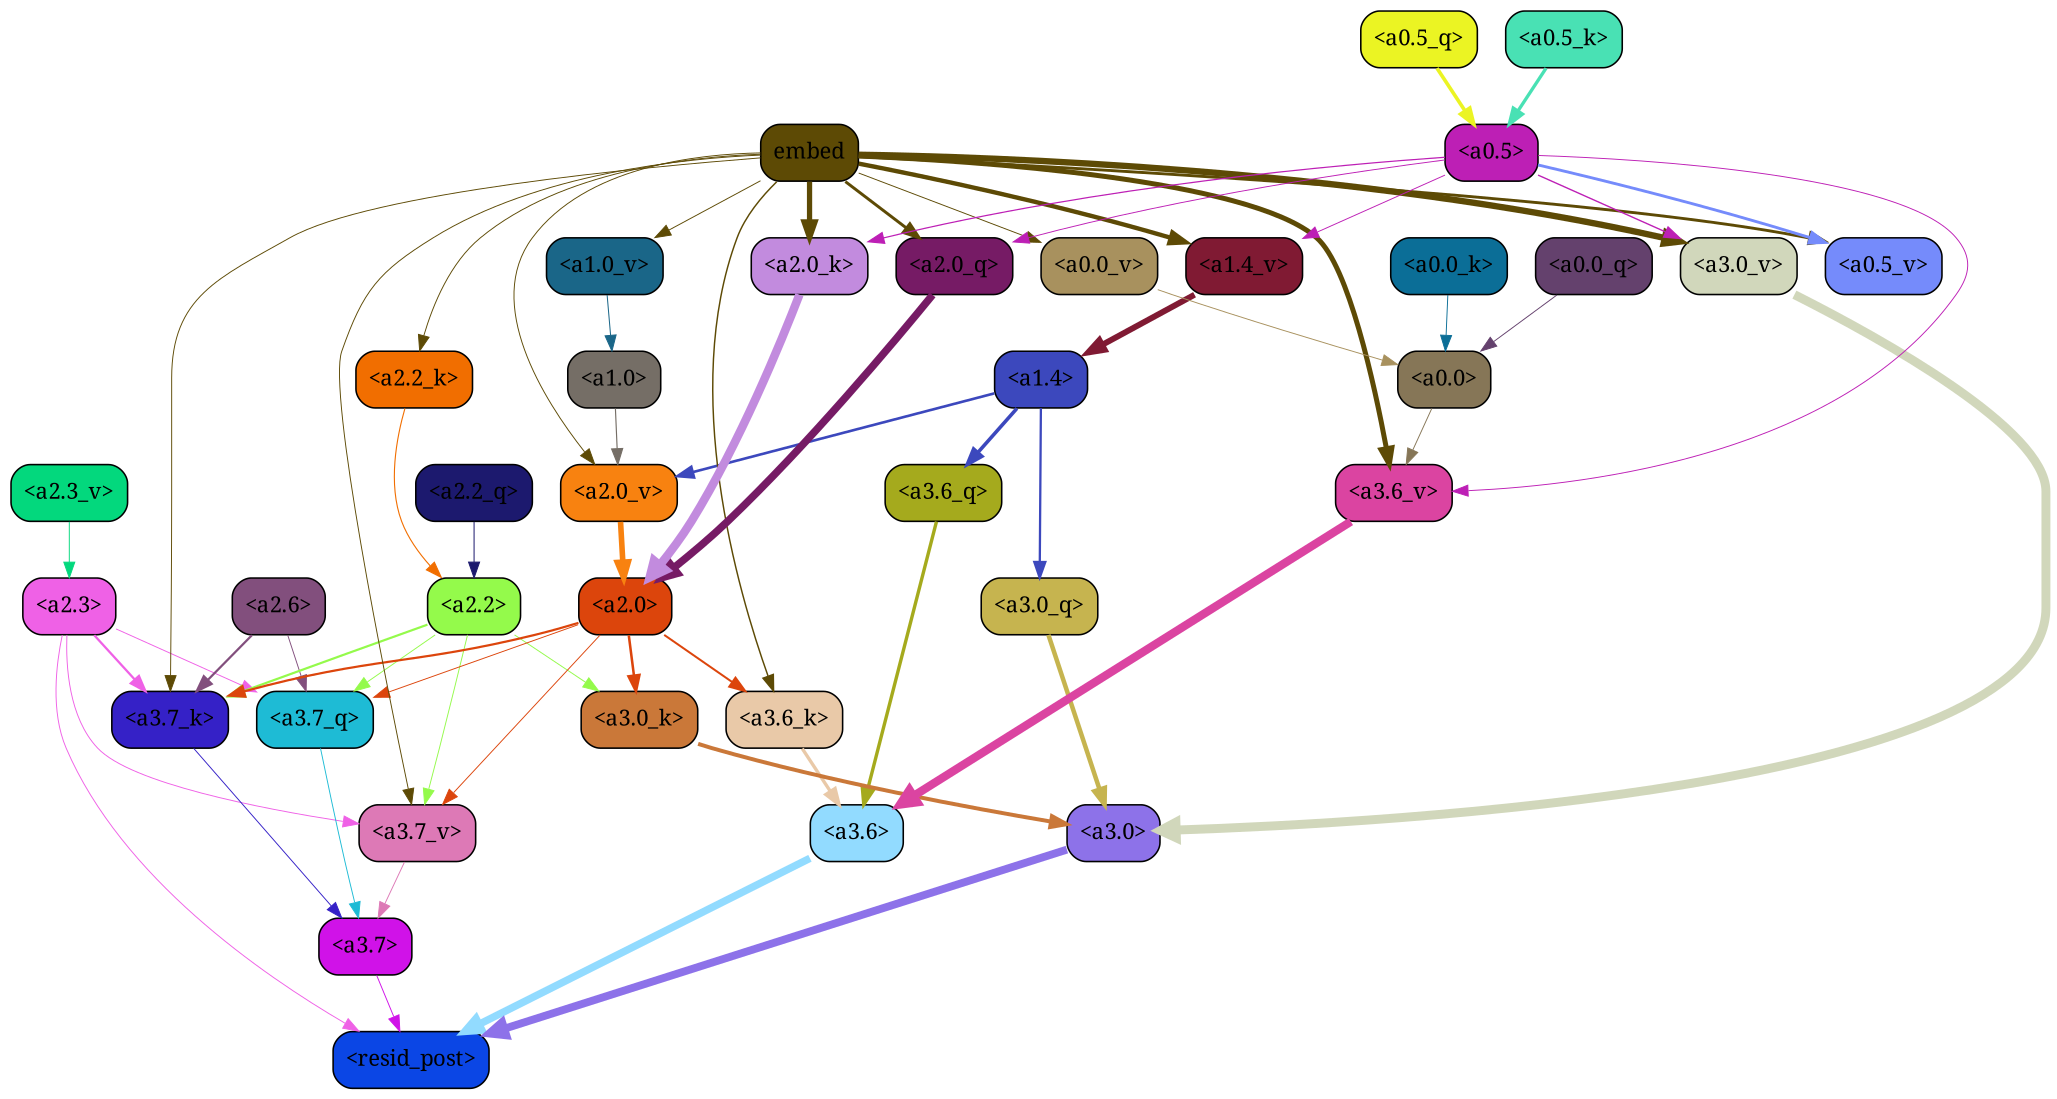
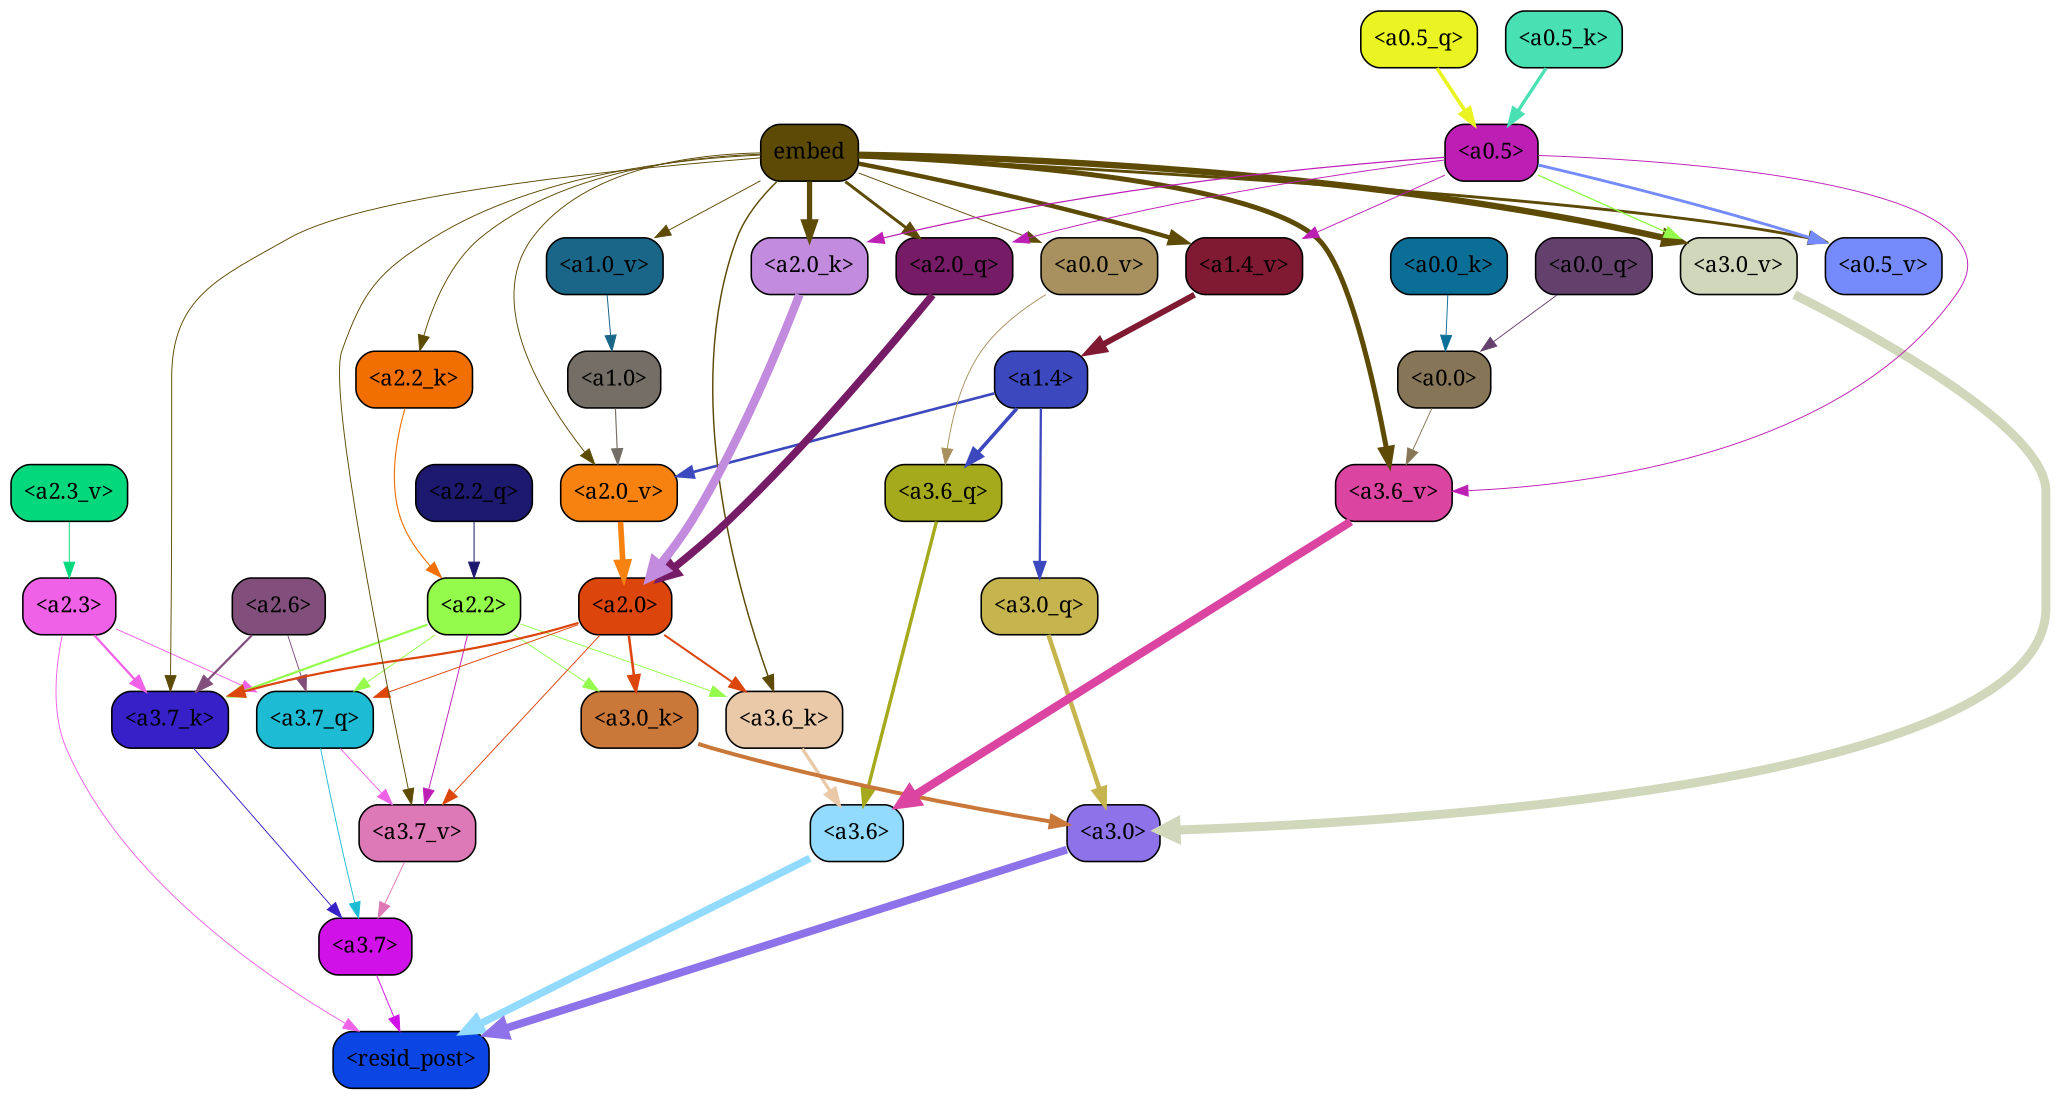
edge "<a0.5>" -> "<a3.0_v>": color #bd1fb5 -> #94fa4b
edge "<a0.0_v>" -> "<a0.0>": now "<a0.0_v>" -> "<a3.6_q>"
edge "<a2.2>" -> "<a3.6_k>": added
edge "<a2.2>" -> "<a3.7_v>": color #94fa4b -> #bd1fb5
edge "<a2.3>" -> "<a3.7_v>": now "<a3.7_q>" -> "<a3.7_v>"
